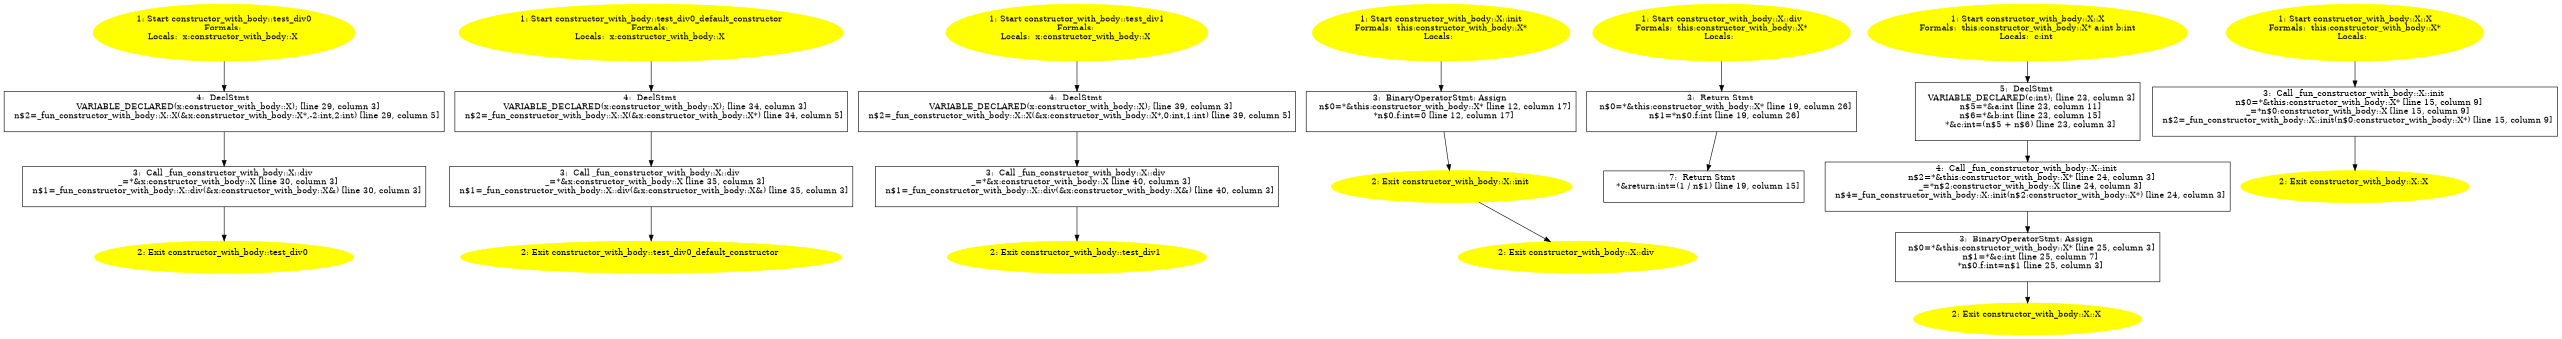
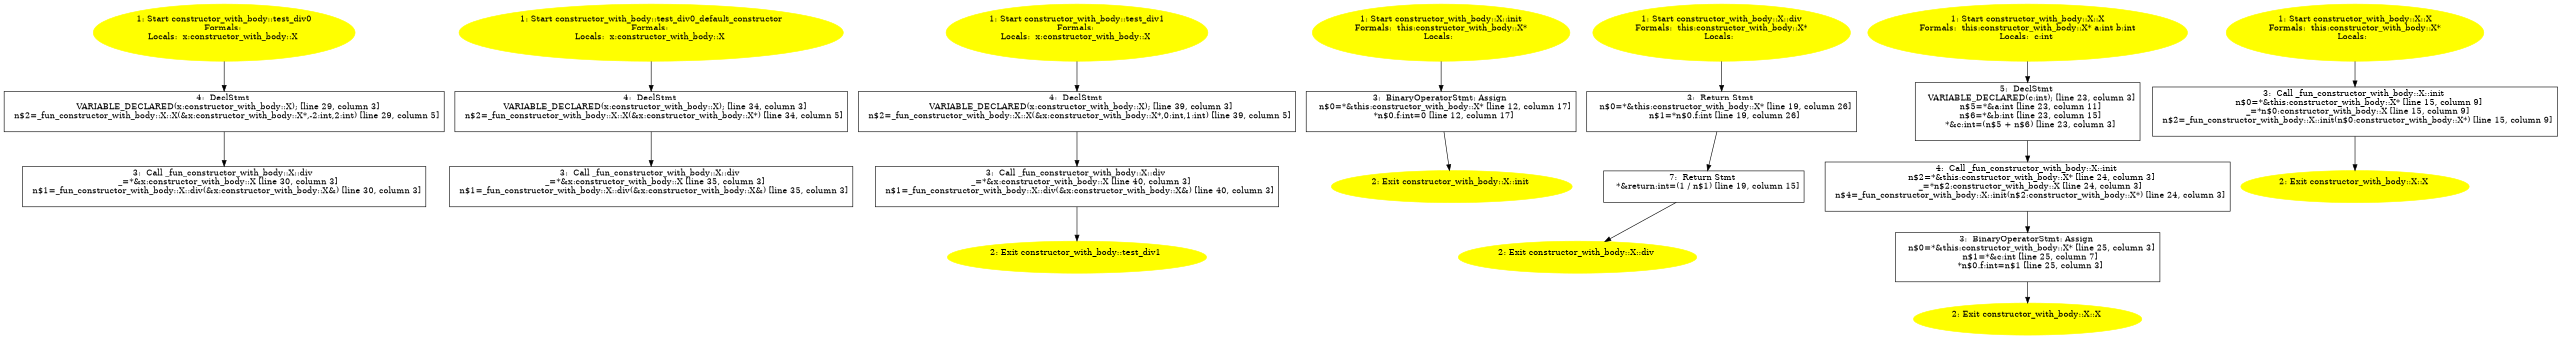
edge "2: Exit constructor_with_body::X::init" -> "2: Exit constructor_with_body::X::div": now "7:  Return Stmt *&return:int=(1 / n$1) [line 19, column 15]" -> "2: Exit constructor_with_body::X::div"
node "2: Exit constructor_with_body::test_div0": removed
node "2: Exit constructor_with_body::test_div0_default_constructor": removed
